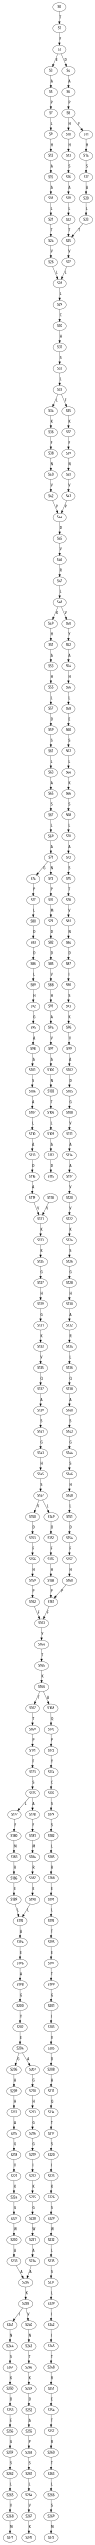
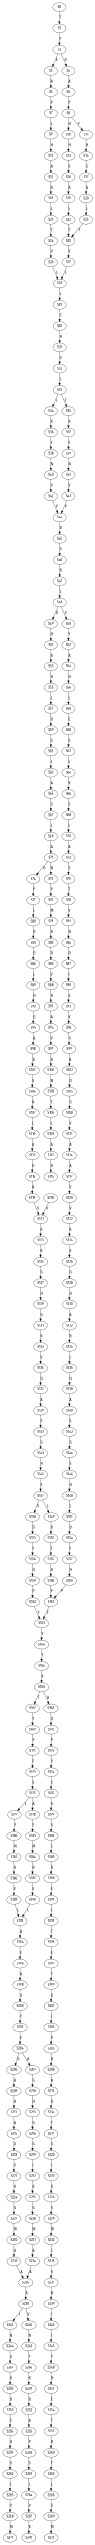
edge "S237" -> "S239": label "L" -> "N"
